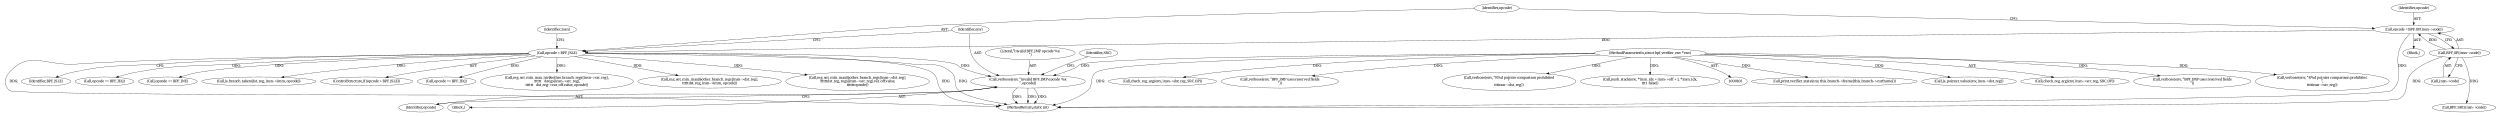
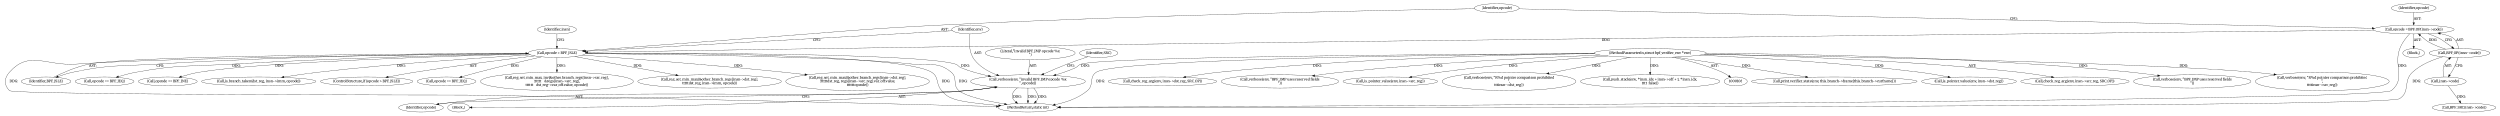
edge "(Identifier,BPF_JSLE)" -> "(Call,opcode > BPF_JSLE)": added, label "AST:"
edge "(Call,BPF_OP(insn->code))" -> "(Call,BPF_SRC(insn->code))": now "(Call,insn->code)" -> "(Call,BPF_SRC(insn->code))"
node "(Call,is_pointer_value(env, insn->src_reg))": added
